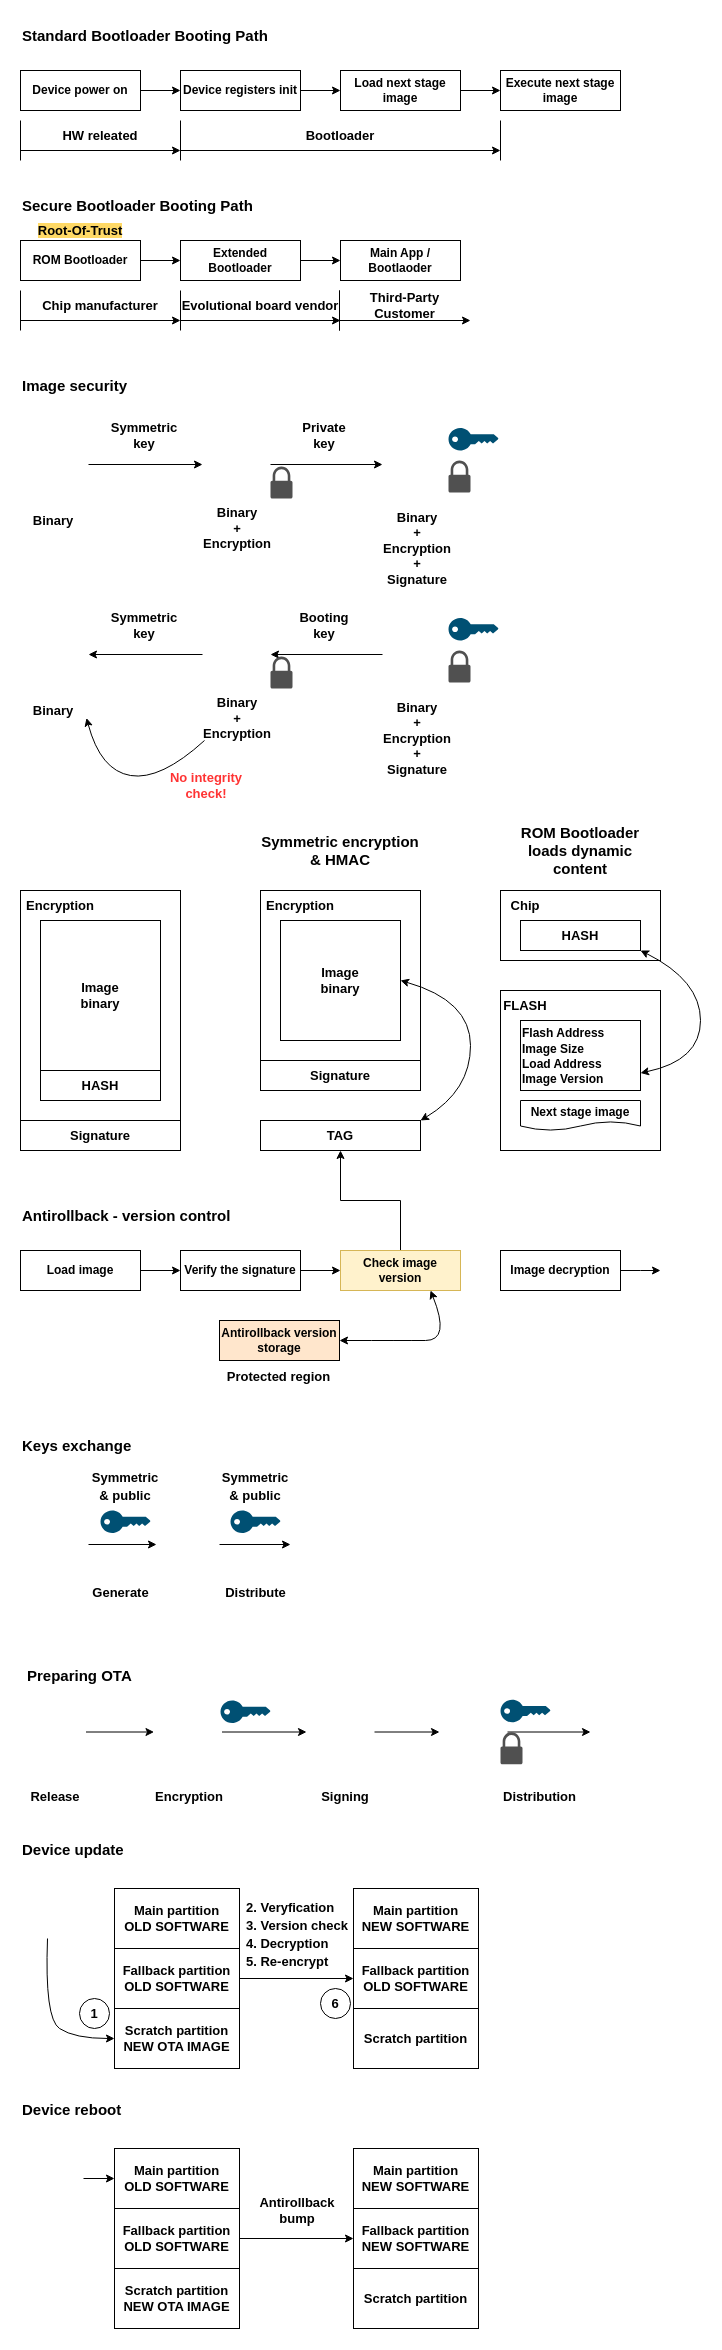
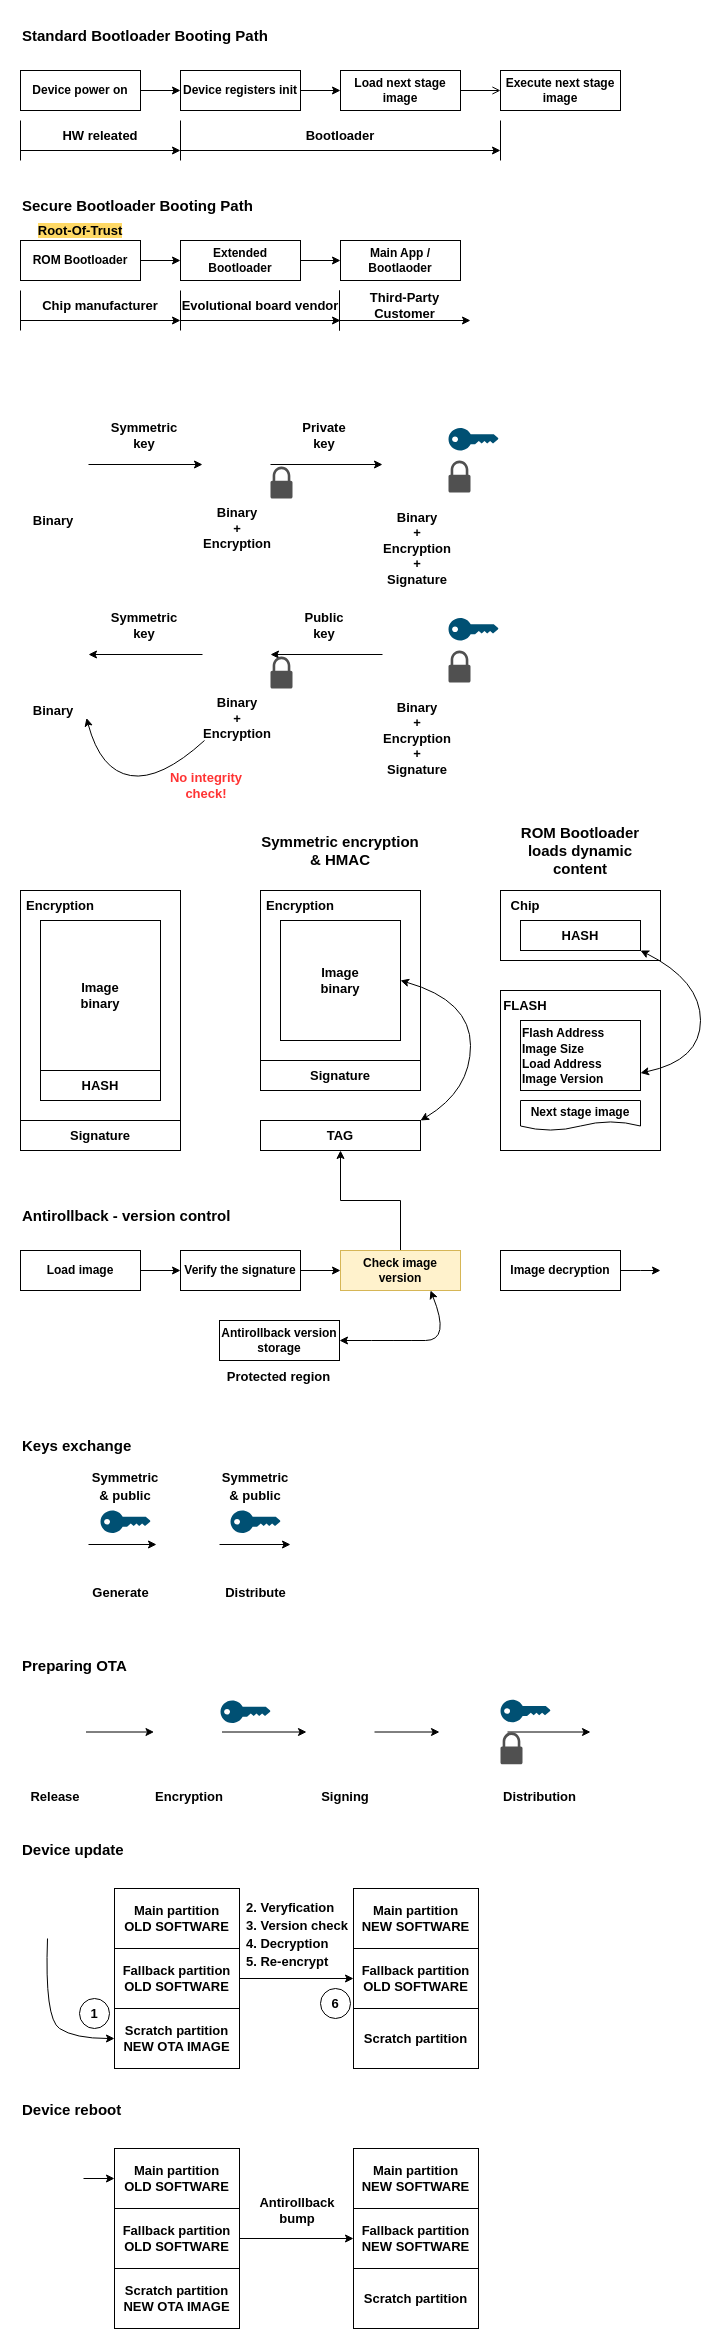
edge "Load next stage image" -> "Execute next stage image": arrowhead classic -> open
node "Image security": removed
node "Booting key": label "Booting key" -> "Public key"
node "Antirollback version storage": fillcolor #ffe6cc -> #ffffff
node "Preparing OTA": moved (156, 1676) -> (151, 1666)
